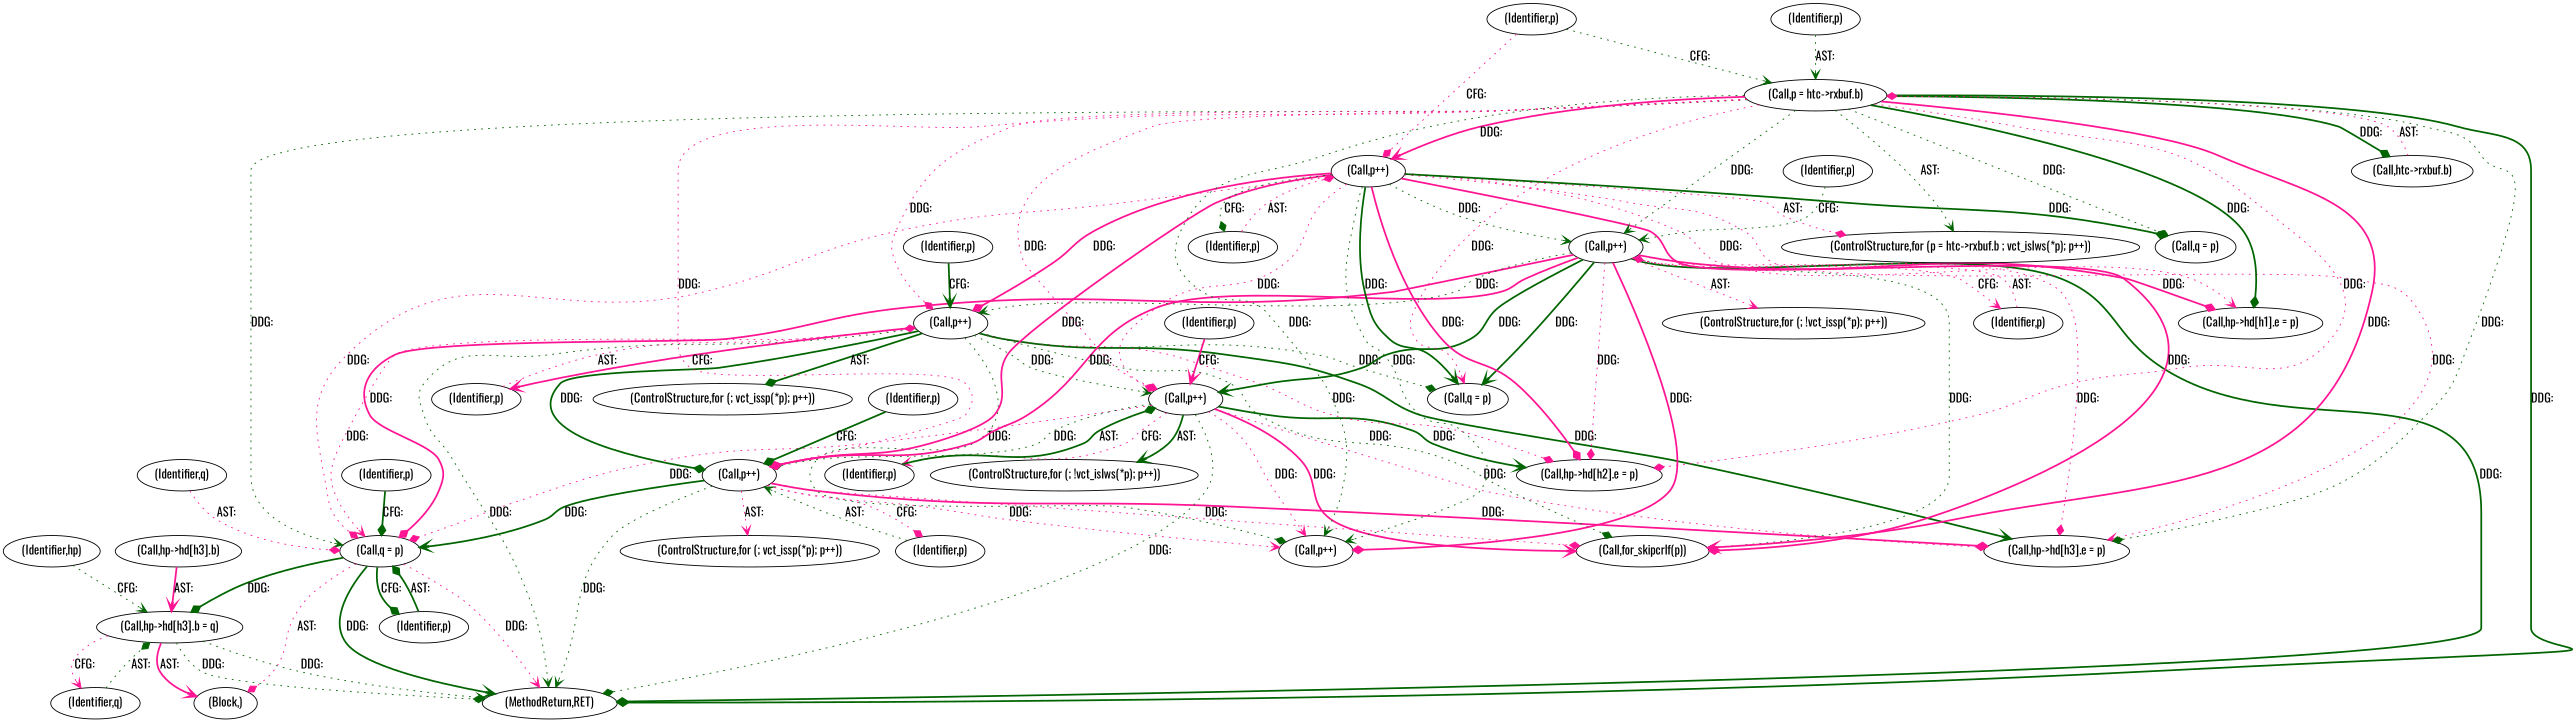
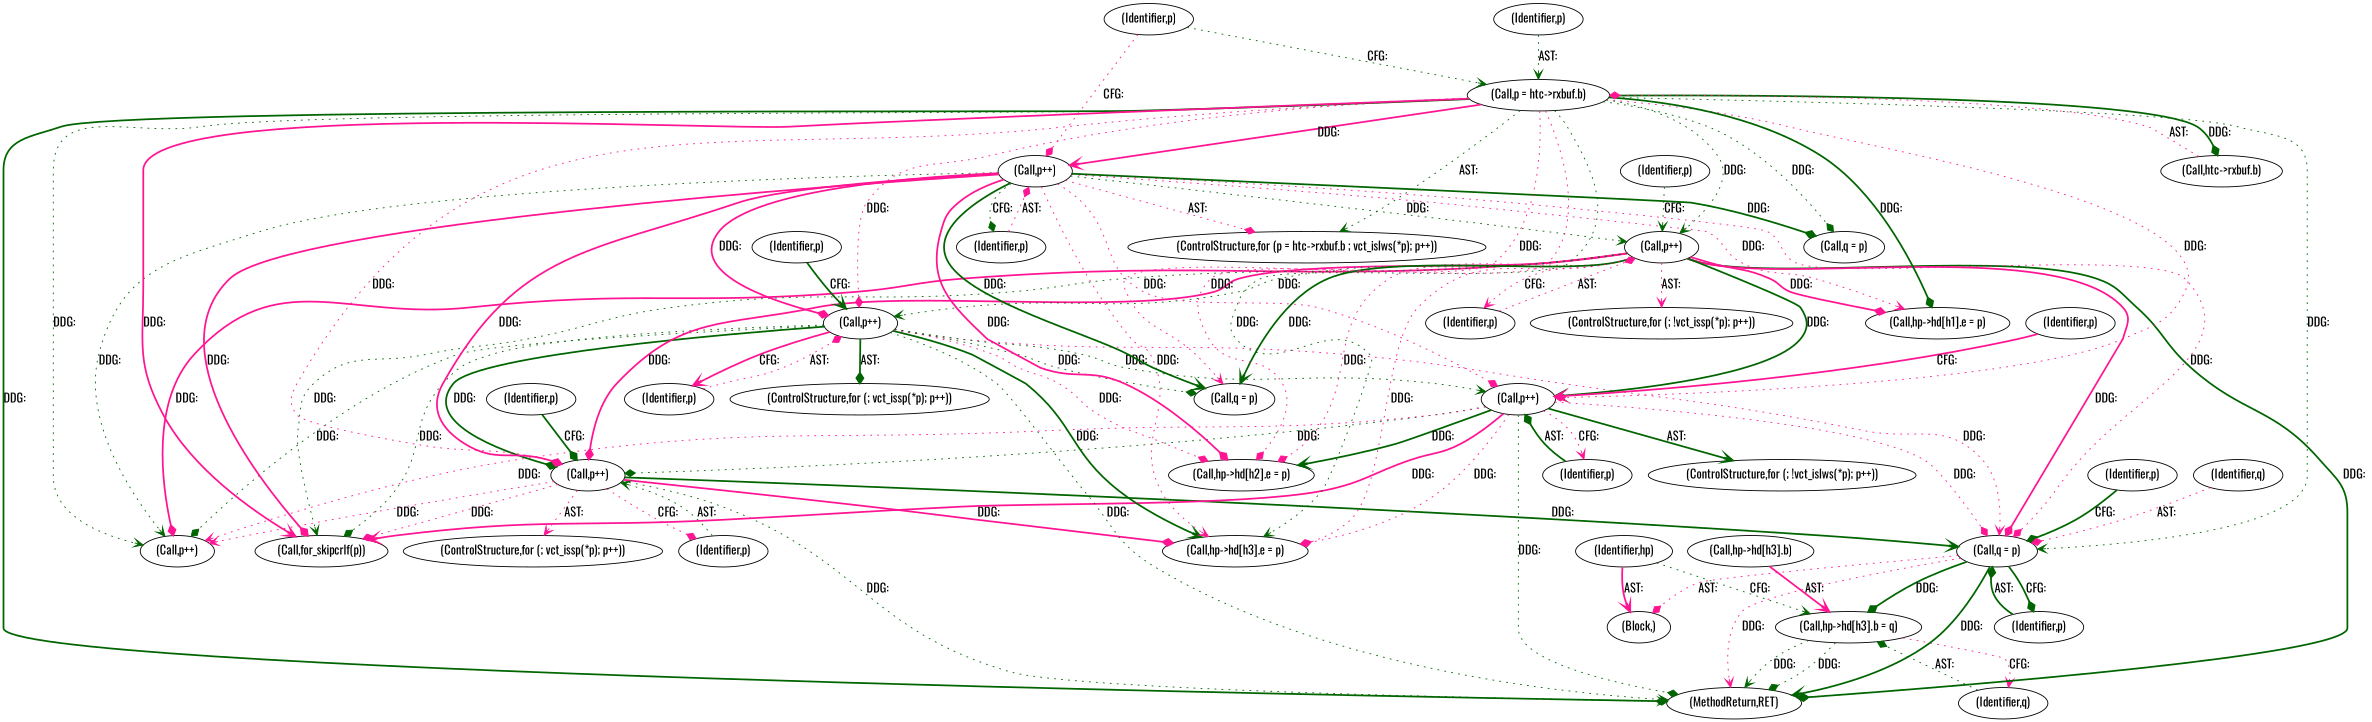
edge "(Call,p = htc->rxbuf.b)" -> "(Call,hp->hd[h3].e = p)": arrowhead diamond -> vee
edge "(Call,hp->hd[h3].b = q)" -> "(Block,)": now "(Identifier,hp)" -> "(Block,)"
